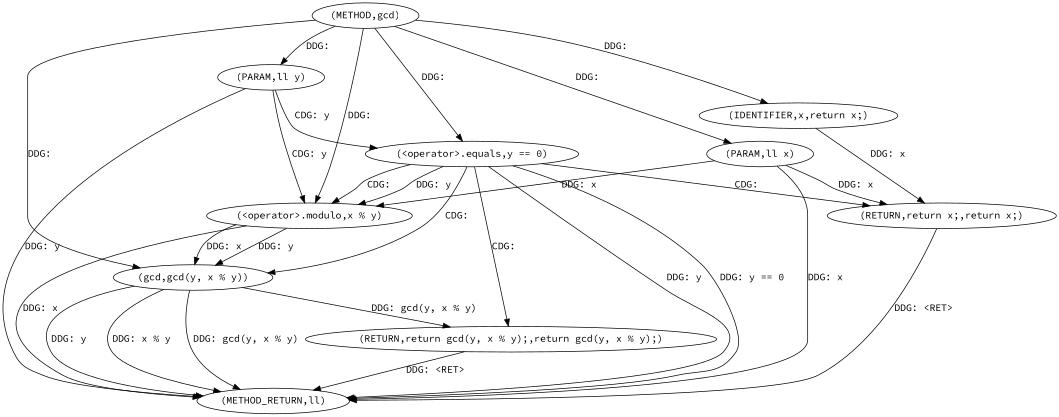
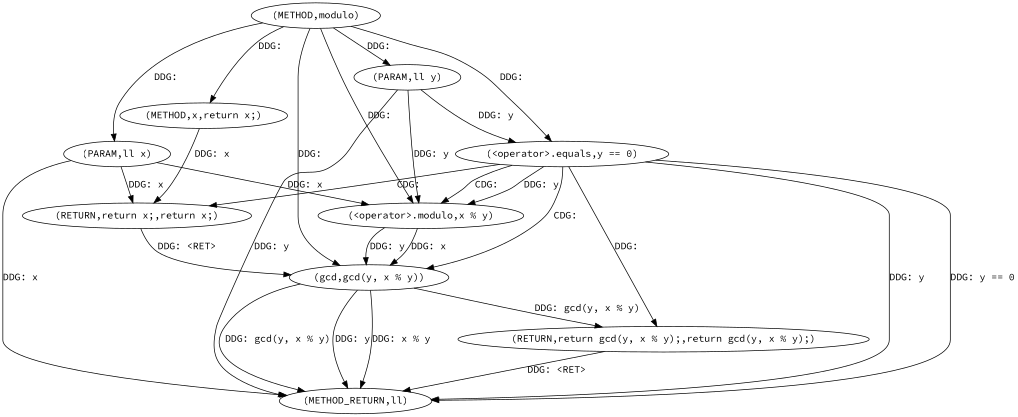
node "(METHOD,gcd)": label "(METHOD,gcd)" -> "(METHOD,modulo)"
edge "(PARAM,ll y)" -> "(<operator>.equals,y == 0)": label "CDG: y" -> "DDG: y"
node "(IDENTIFIER,x,return x;)": label "(IDENTIFIER,x,return x;)" -> "(METHOD,x,return x;)"
edge "(PARAM,ll y)" -> "(<operator>.modulo,x % y)": label "CDG: y" -> "DDG: y"
edge "(<operator>.equals,y == 0)" -> "(RETURN,return gcd(y, x % y);,return gcd(y, x % y);)": label "CDG: " -> "DDG: "
edge "(<operator>.modulo,x % y)" -> "(METHOD_RETURN,ll)": removed, label "DDG: x"
edge "(RETURN,return x;,return x;)" -> "(METHOD_RETURN,ll)": now "(RETURN,return x;,return x;)" -> "(gcd,gcd(y, x % y))"
